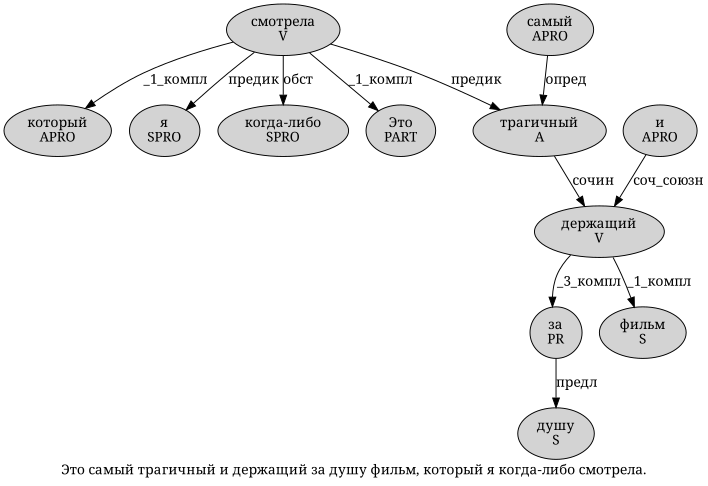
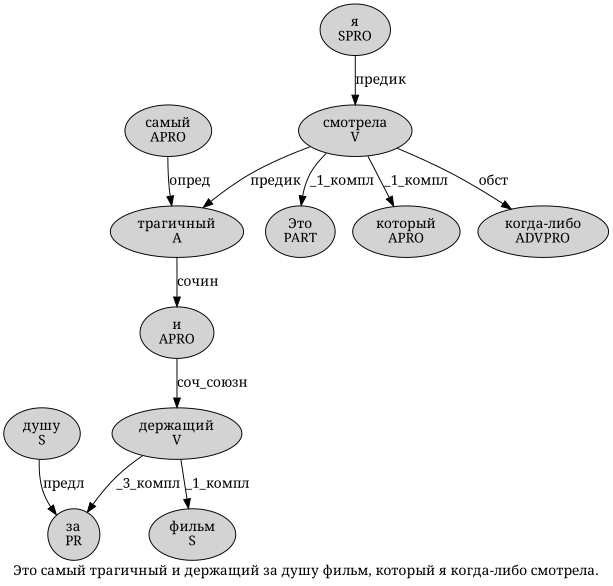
edge "смотрела V" -> "я SPRO": reversed
node "когда-либо SPRO": label "когда-либо SPRO" -> "когда-либо ADVPRO"
edge "трагичный A" -> "держащий V": now "трагичный A" -> "и APRO"
edge "за PR" -> "душу S": reversed
